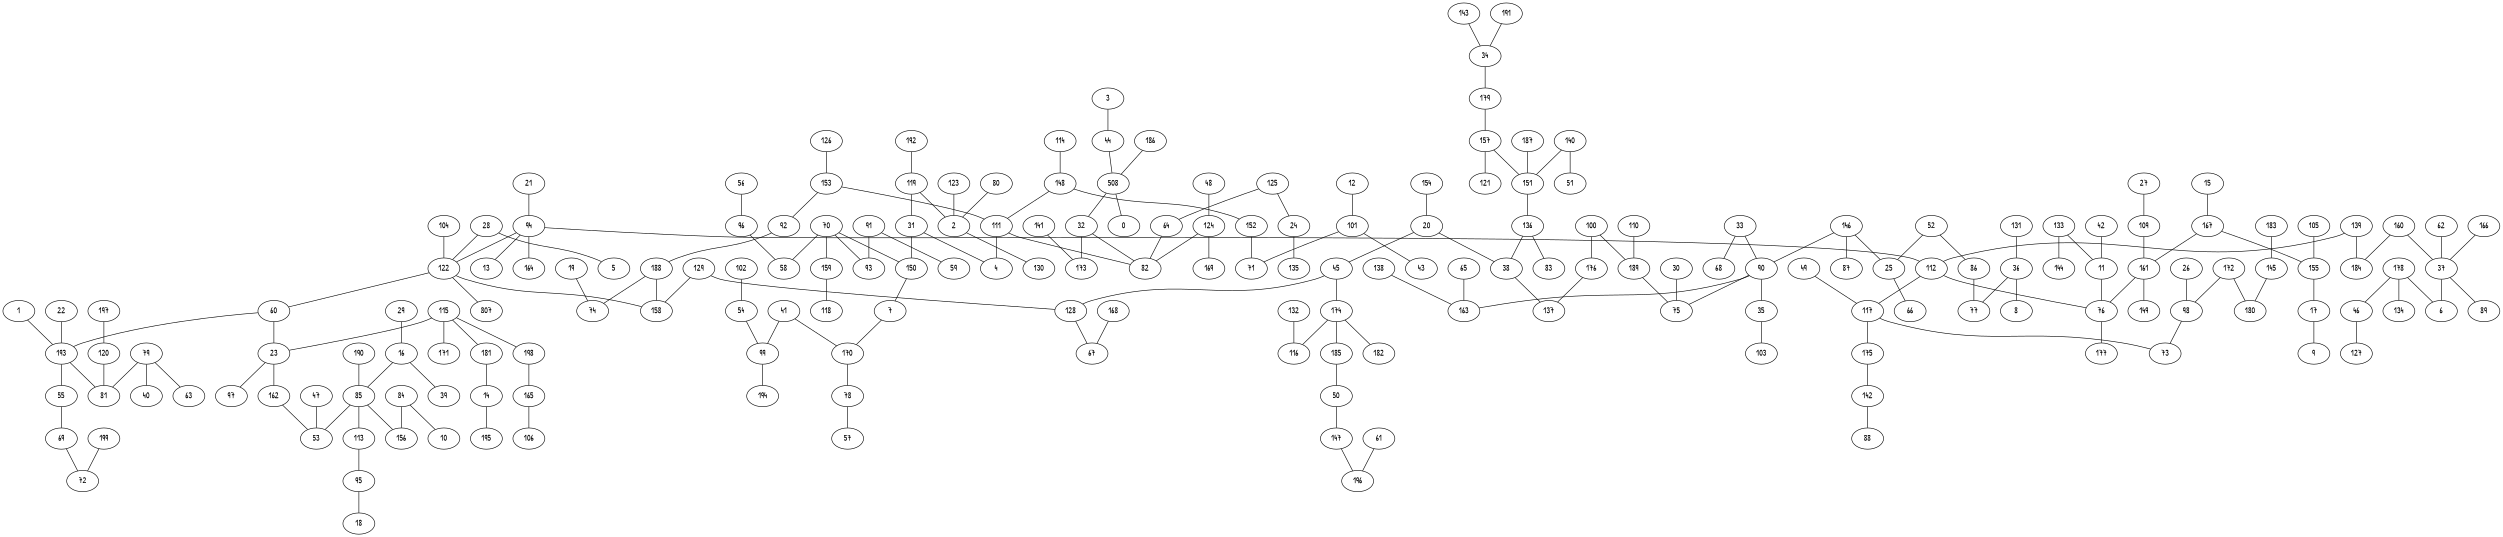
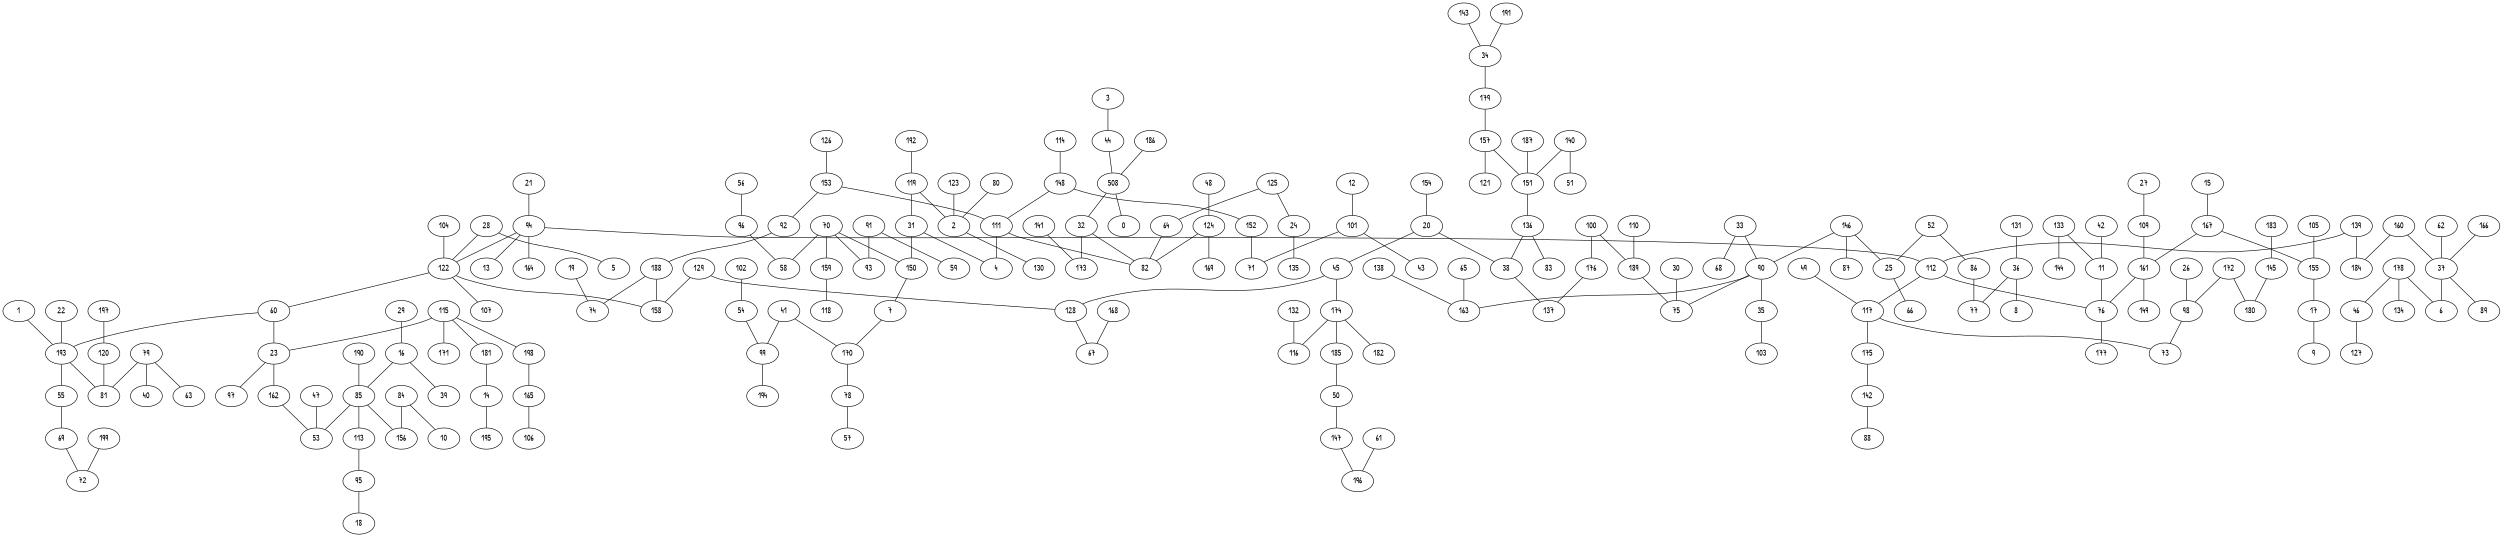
node "807": label "807" -> "107"
